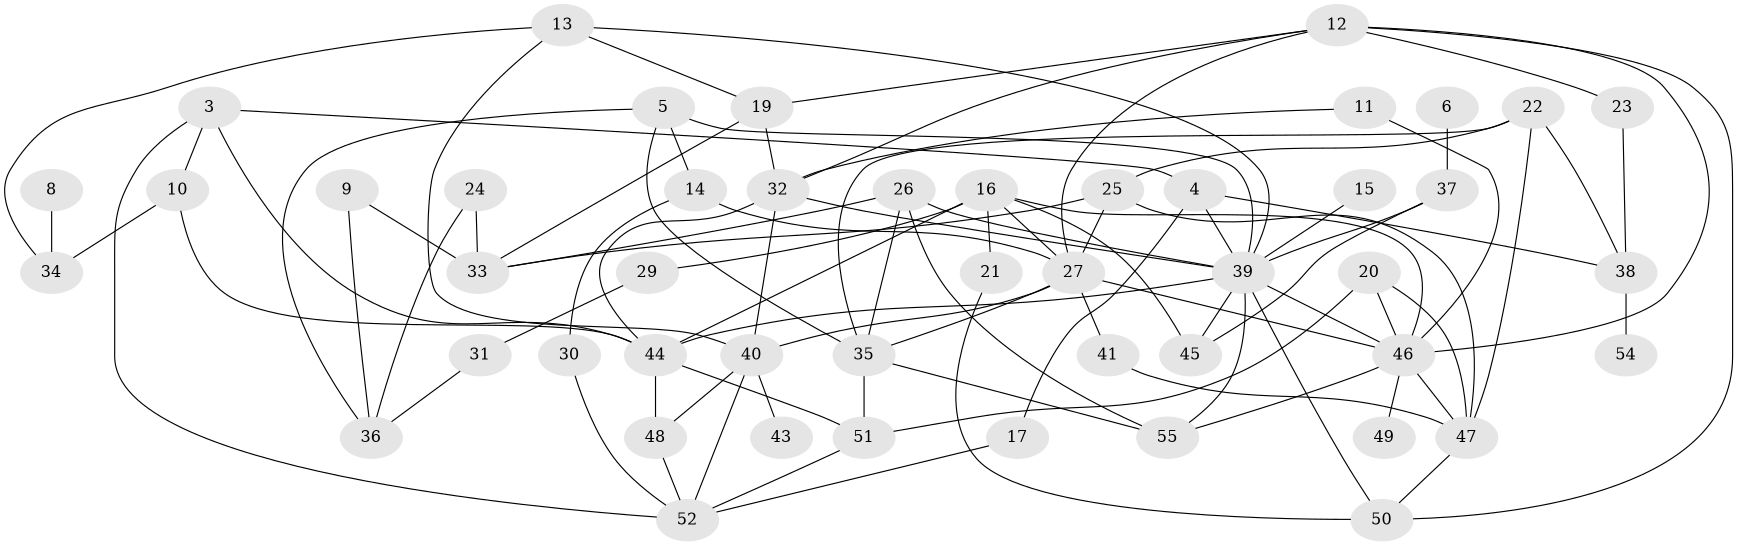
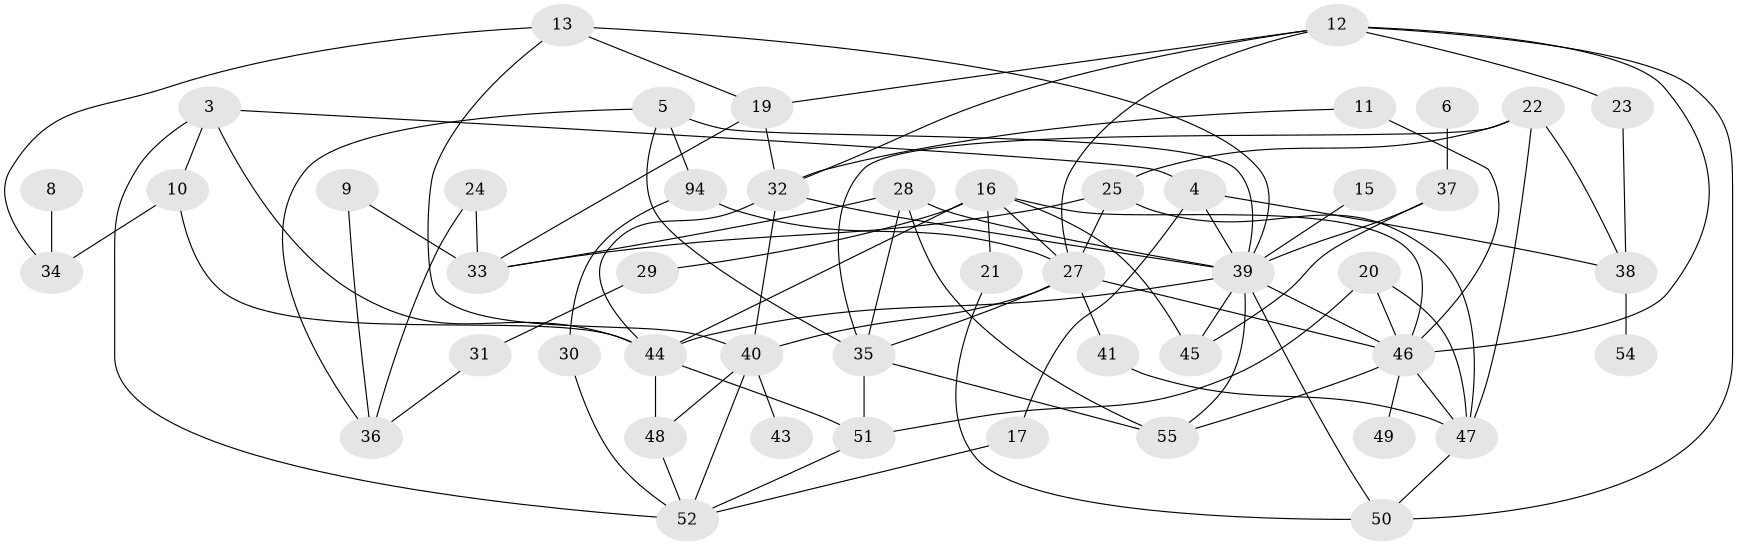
node "14": label "14" -> "94"
node "26": label "26" -> "28"
